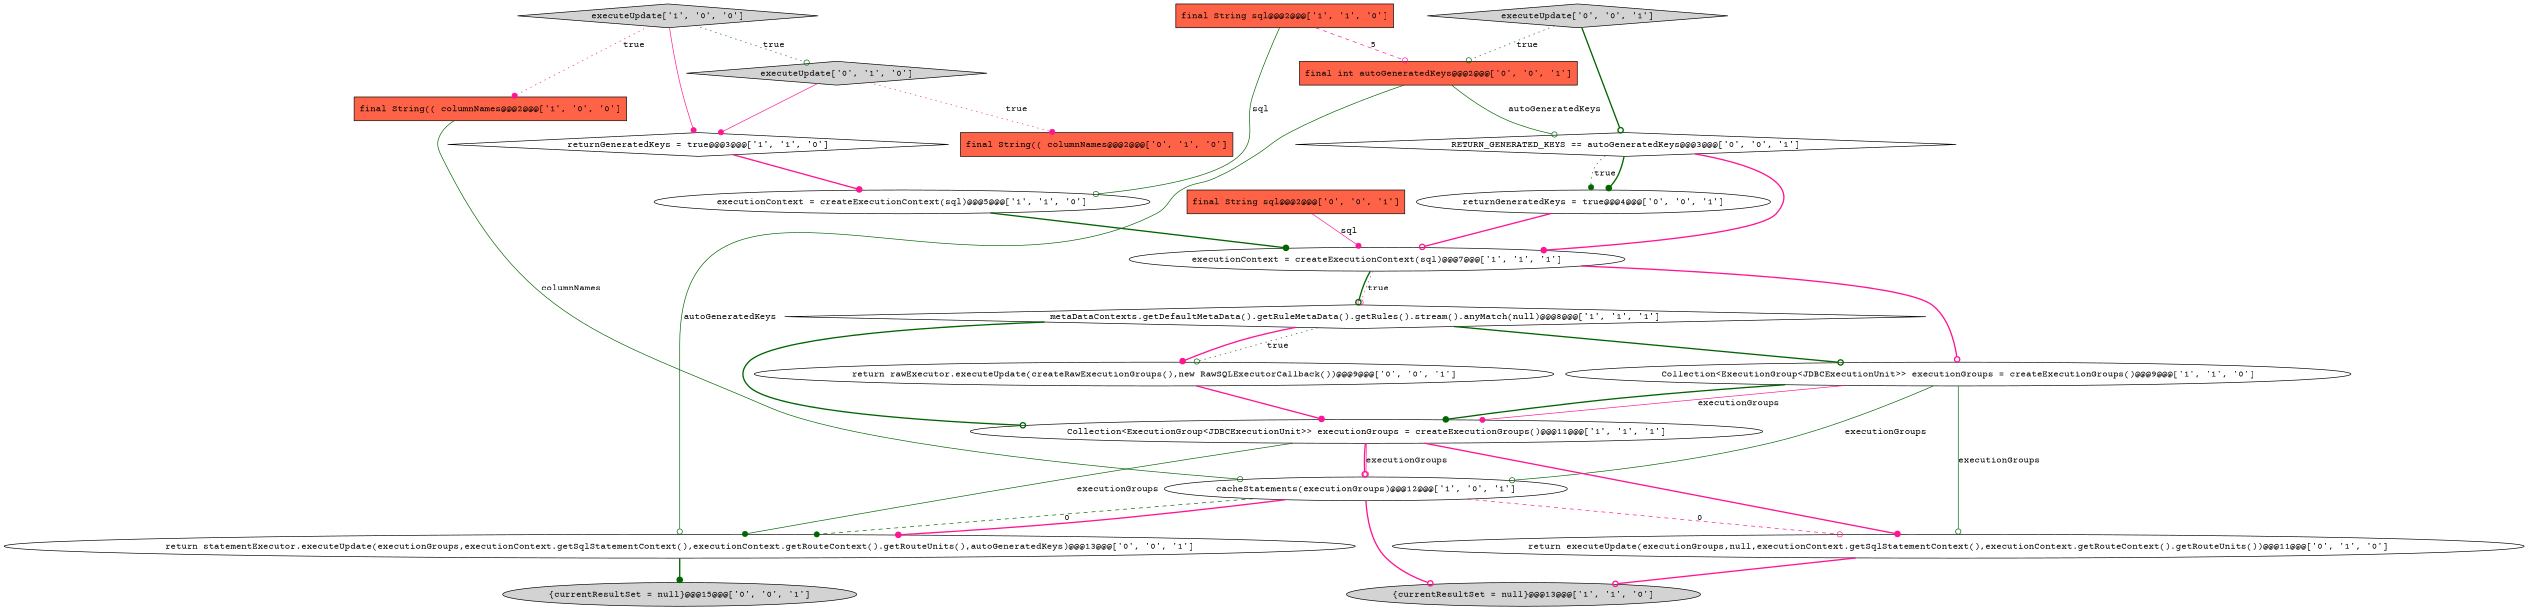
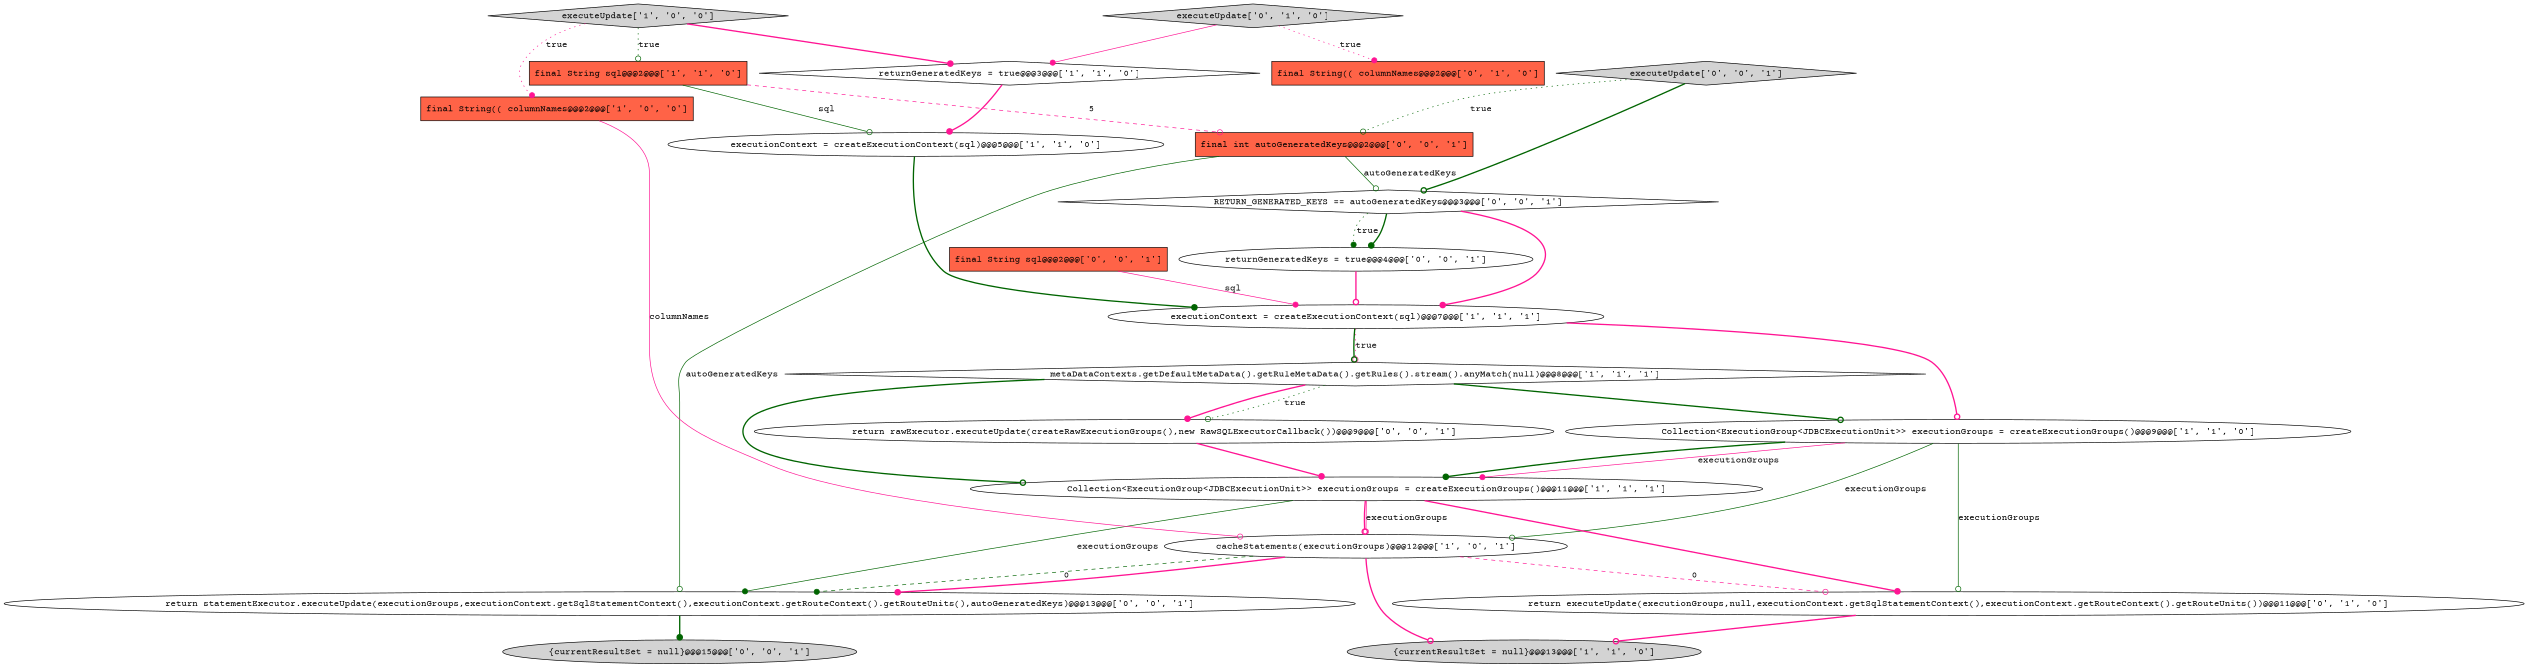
edge "executeUpdate['1', '0', '0']" -> "executeUpdate['0', '1', '0']": now "executeUpdate['1', '0', '0']" -> "final String sql@@@2@@@['1', '1', '0']"
edge "executeUpdate['1', '0', '0']" -> "returnGeneratedKeys = true@@@3@@@['1', '1', '0']": style solid -> bold
edge "final String(( columnNames@@@2@@@['1', '0', '0']" -> "cacheStatements(executionGroups)@@@12@@@['1', '0', '1']": color darkgreen -> deeppink
